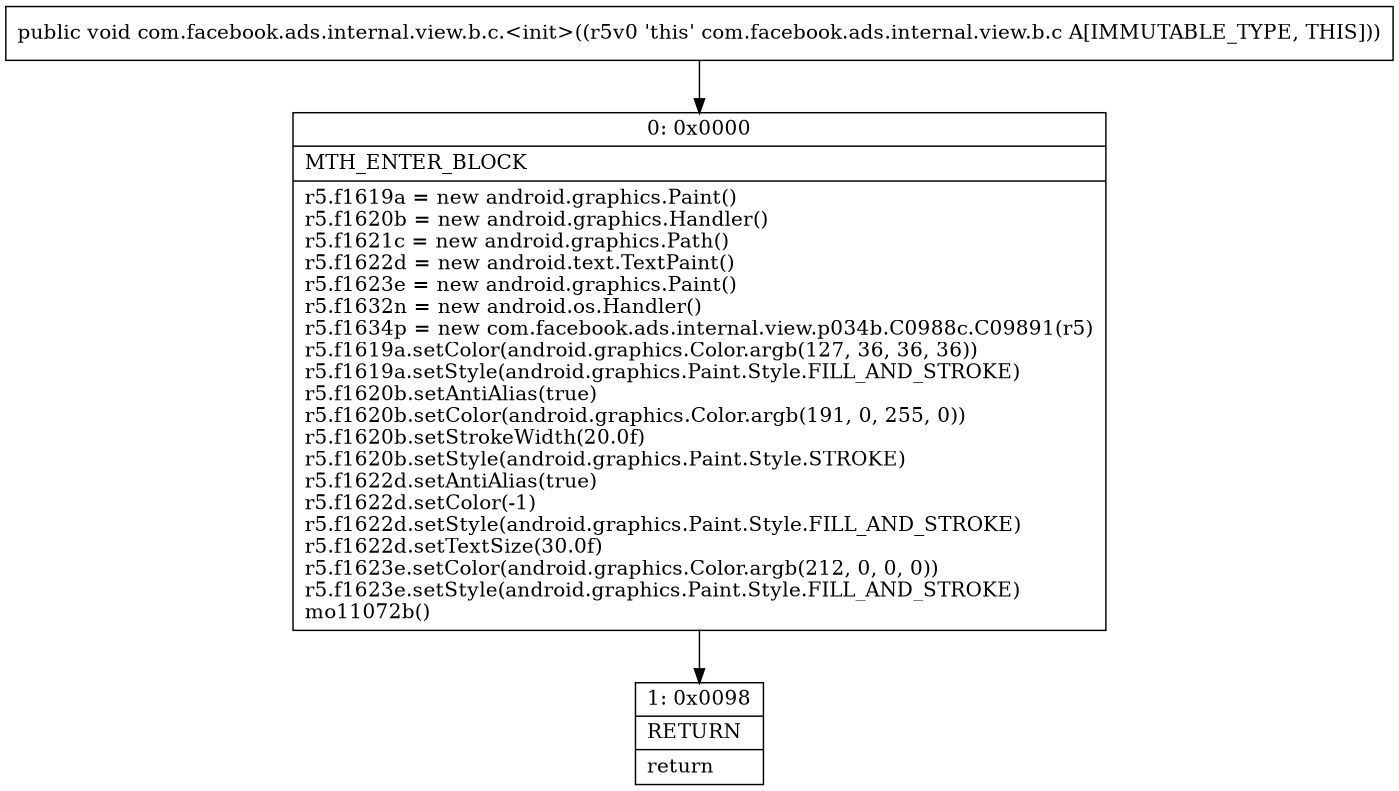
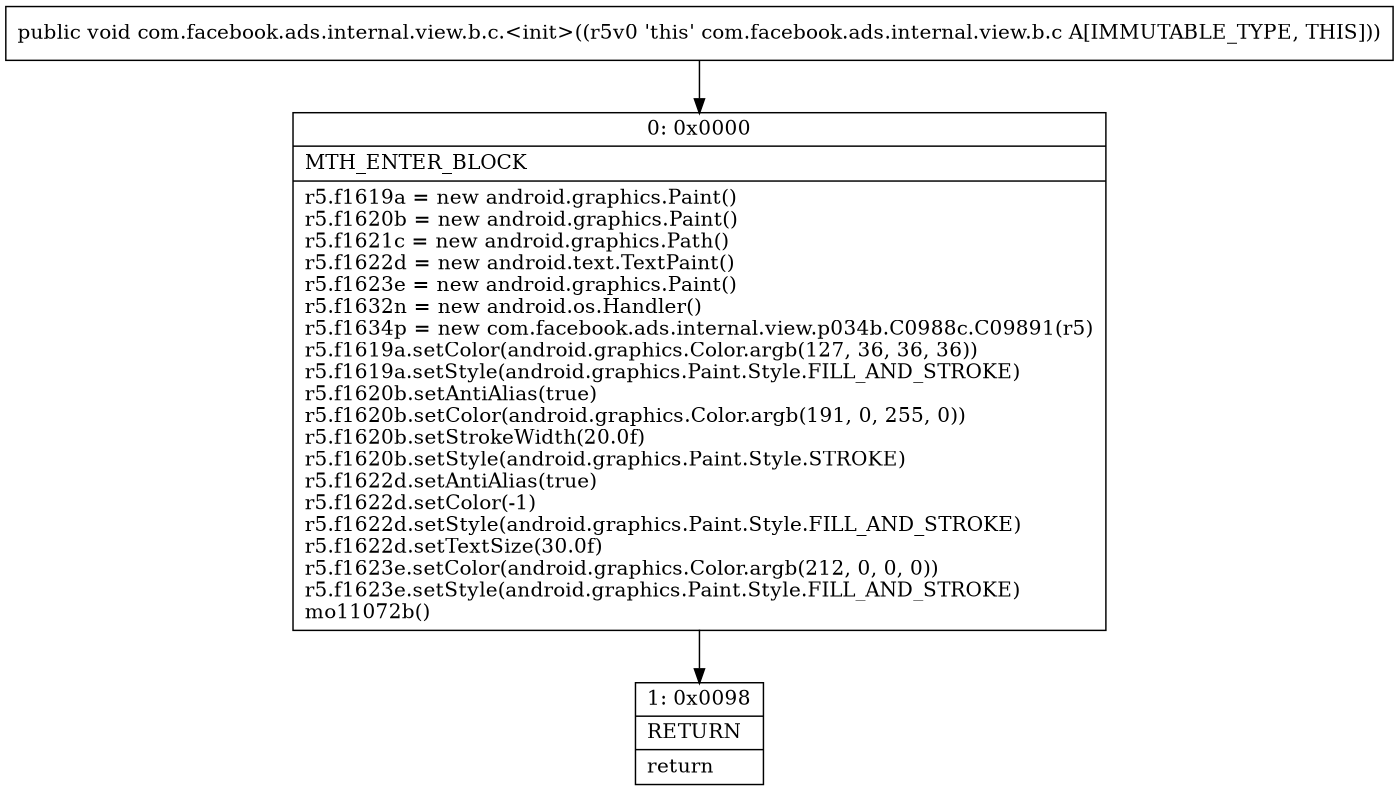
node "0: 0x0000": text "r5.f1620b = new android.graphics.Handler()" -> "r5.f1620b = new android.graphics.Paint()"
